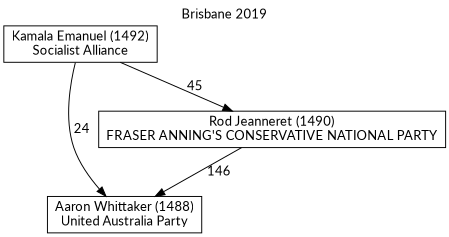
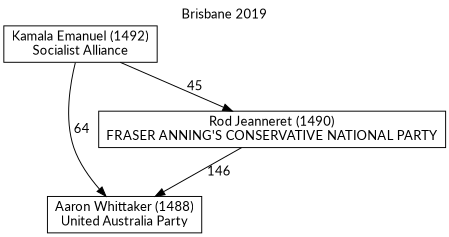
edge "Kamala Emanuel (1492) Socialist Alliance" -> "Aaron Whittaker (1488) United Australia Party": label "24" -> "64"
